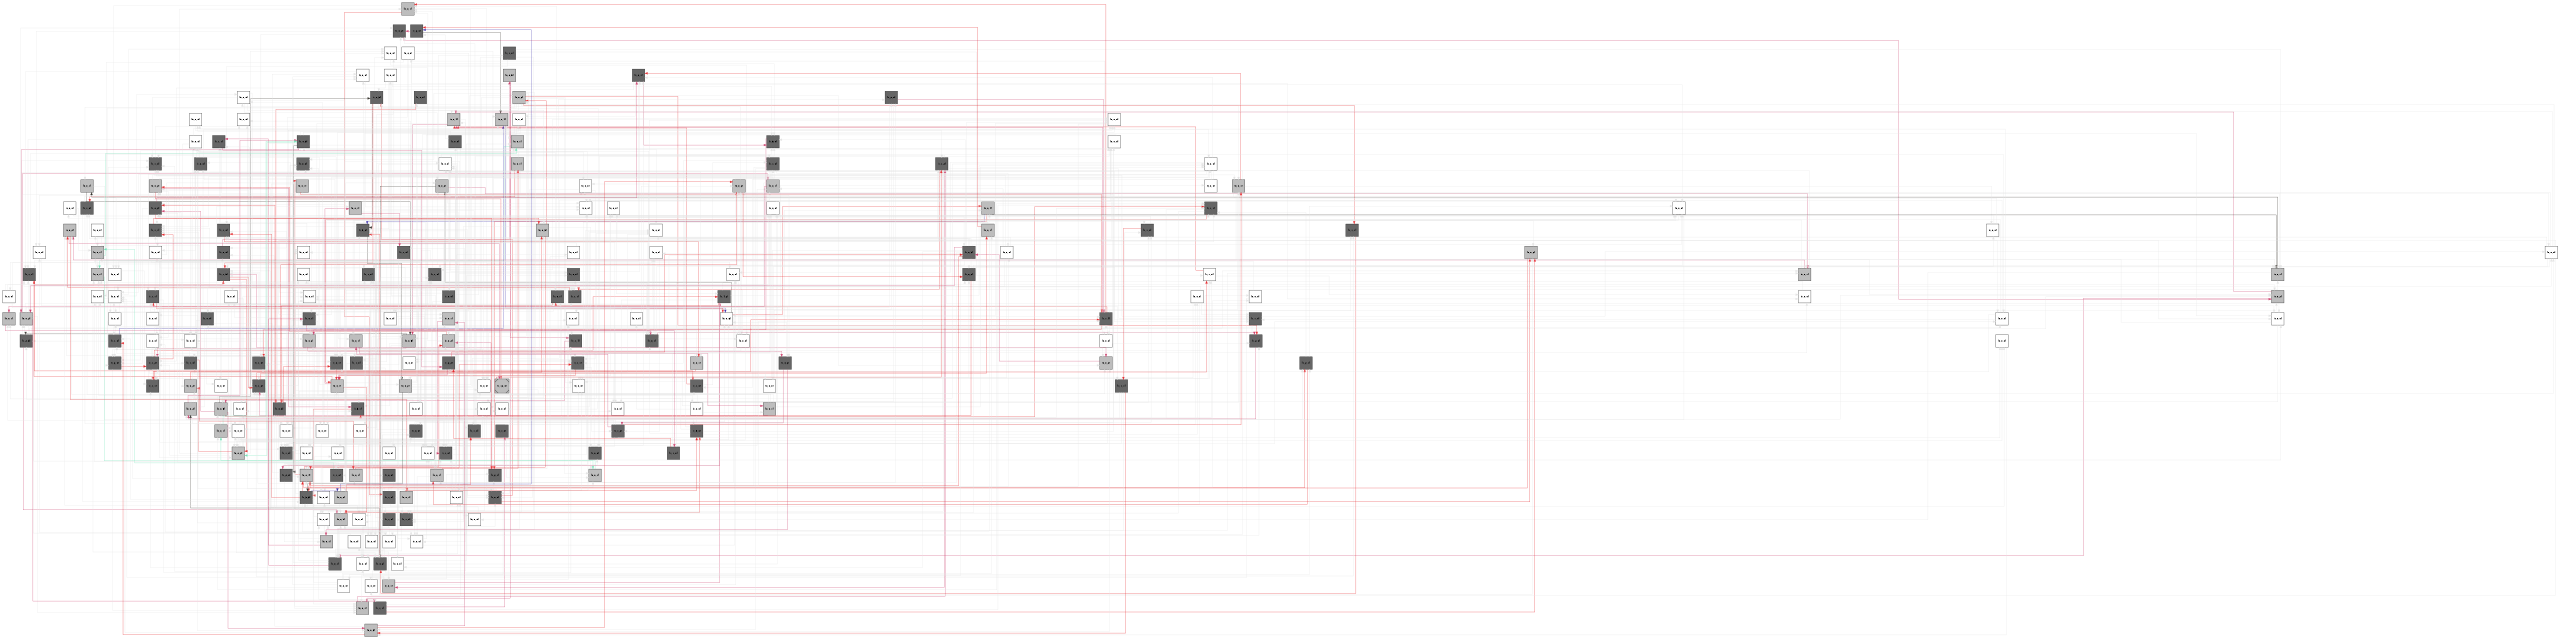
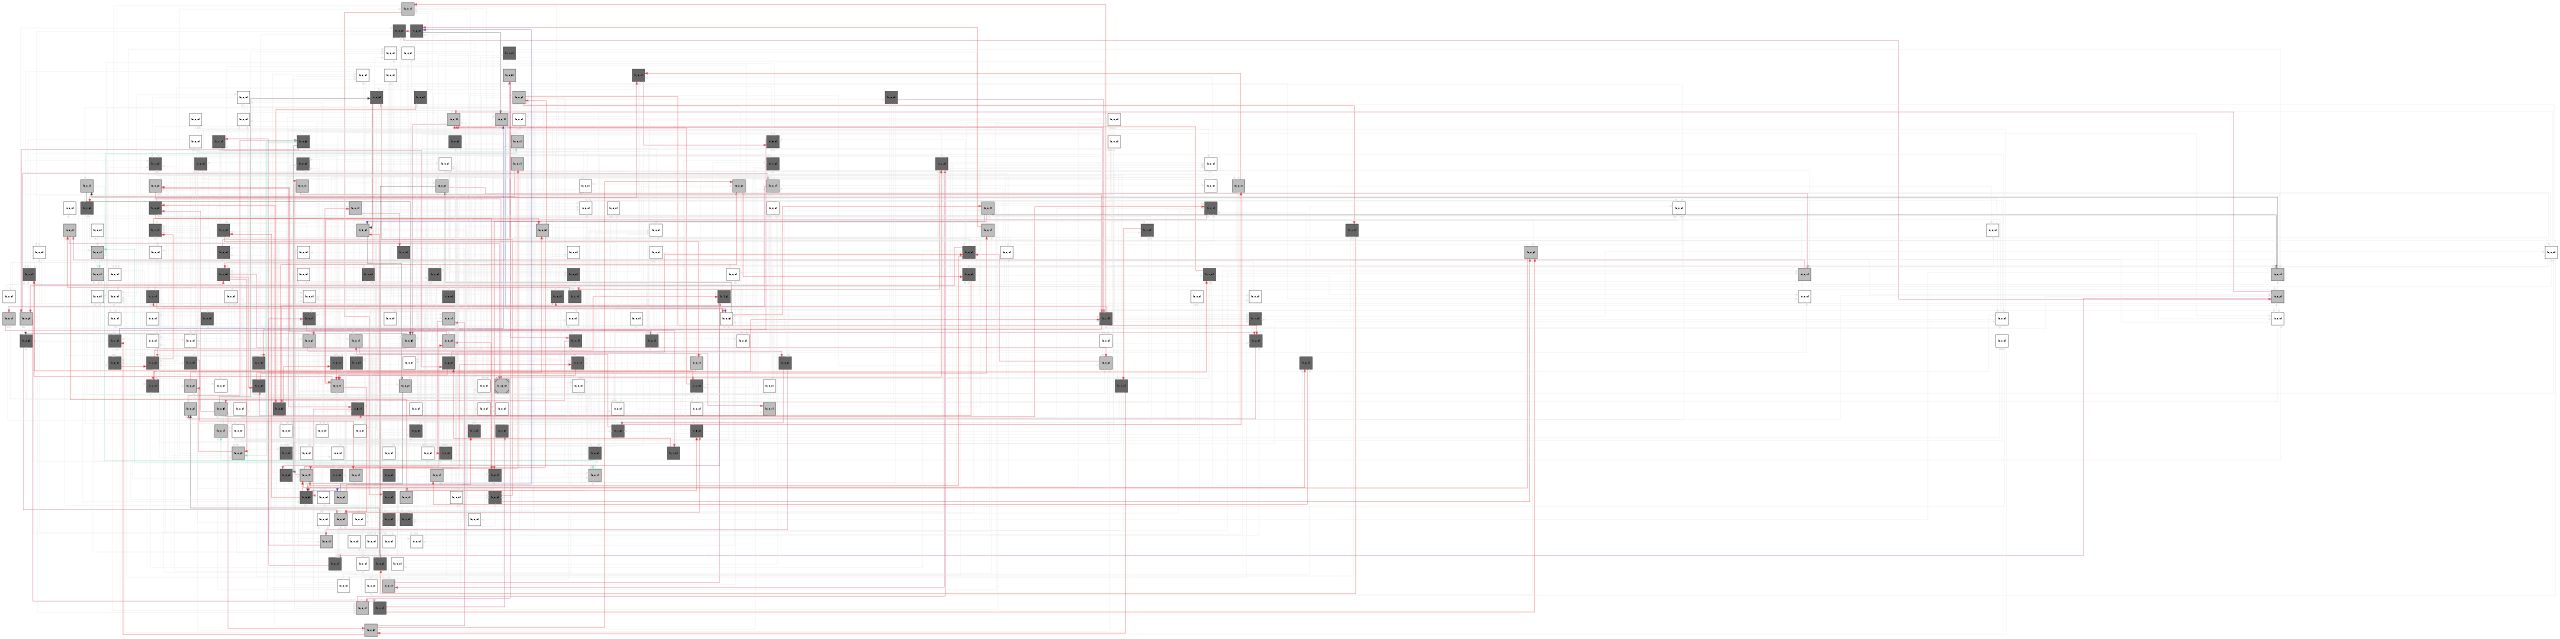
node "[1, 5, 2]": fillcolor #666666 -> #bdbdbd
node "[1, 7, 0]": fillcolor #ffffff -> #666666
